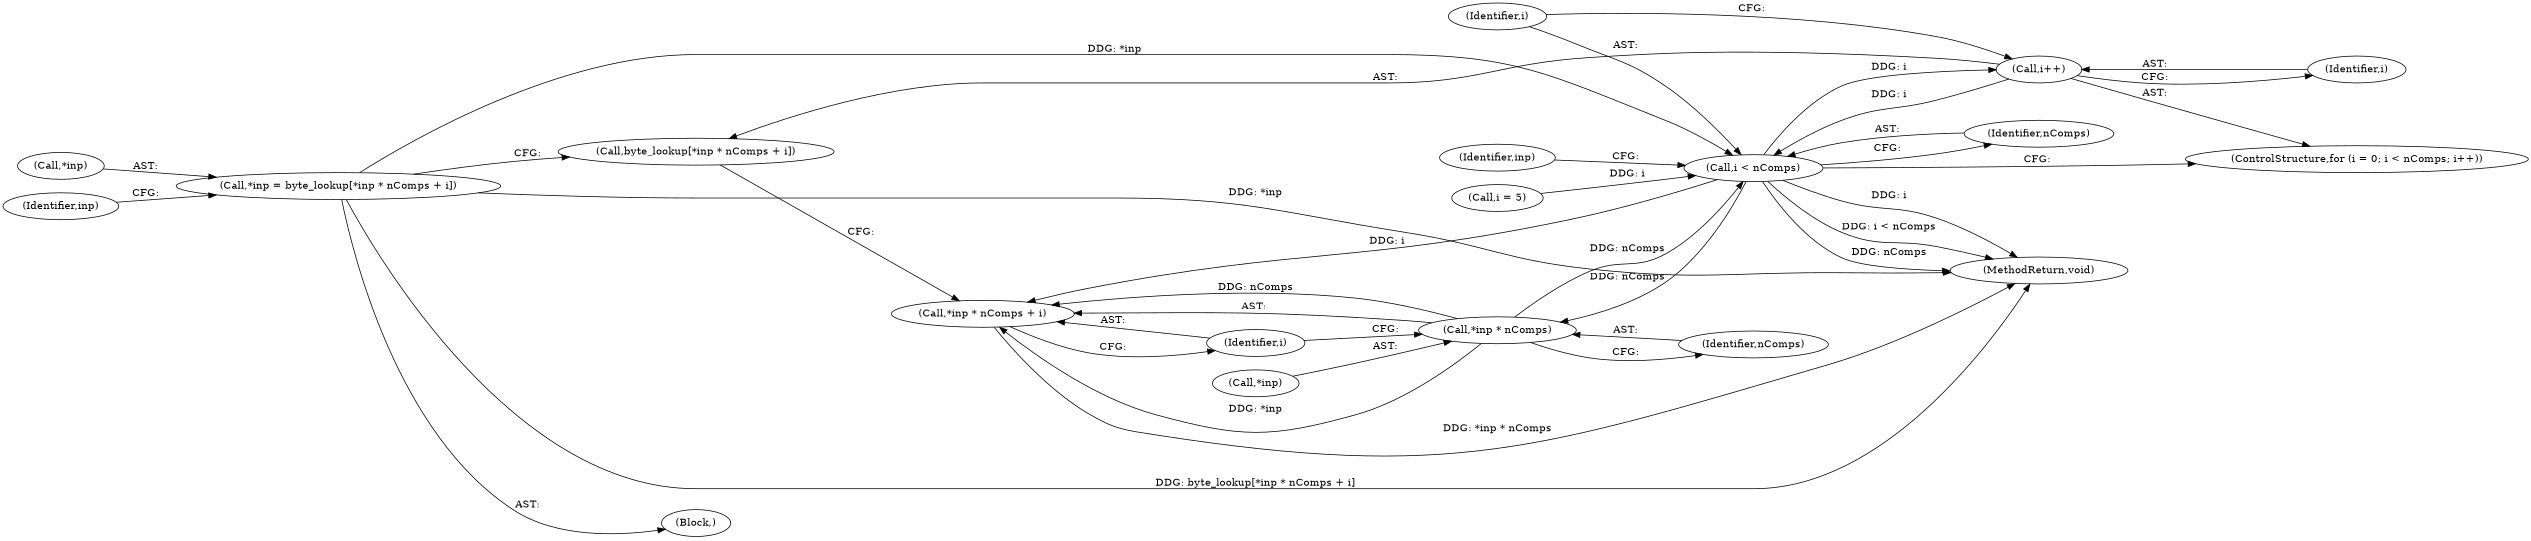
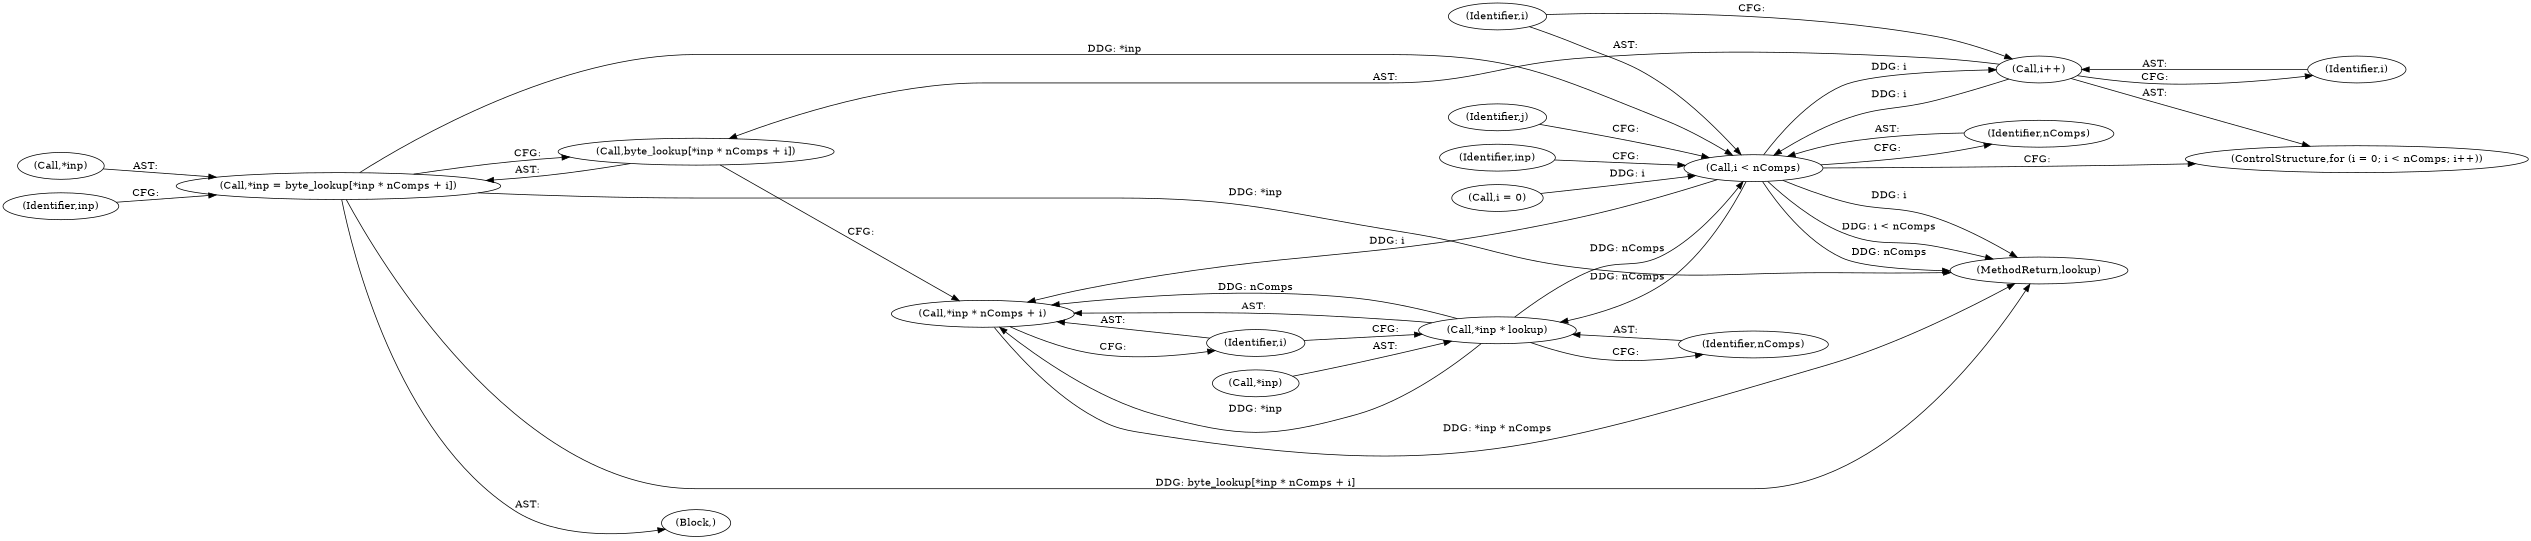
node "(Identifier,j)": added
edge "(Call,byte_lookup[*inp * nComps + i])" -> "(Call,*inp = byte_lookup[*inp * nComps + i])": added, label "AST:"
node "(Call,i = 5)": label "(Call,i = 5)" -> "(Call,i = 0)"
node "(MethodReturn,void)": label "(MethodReturn,void)" -> "(MethodReturn,lookup)"
node "(Call,*inp * nComps)": label "(Call,*inp * nComps)" -> "(Call,*inp * lookup)"
